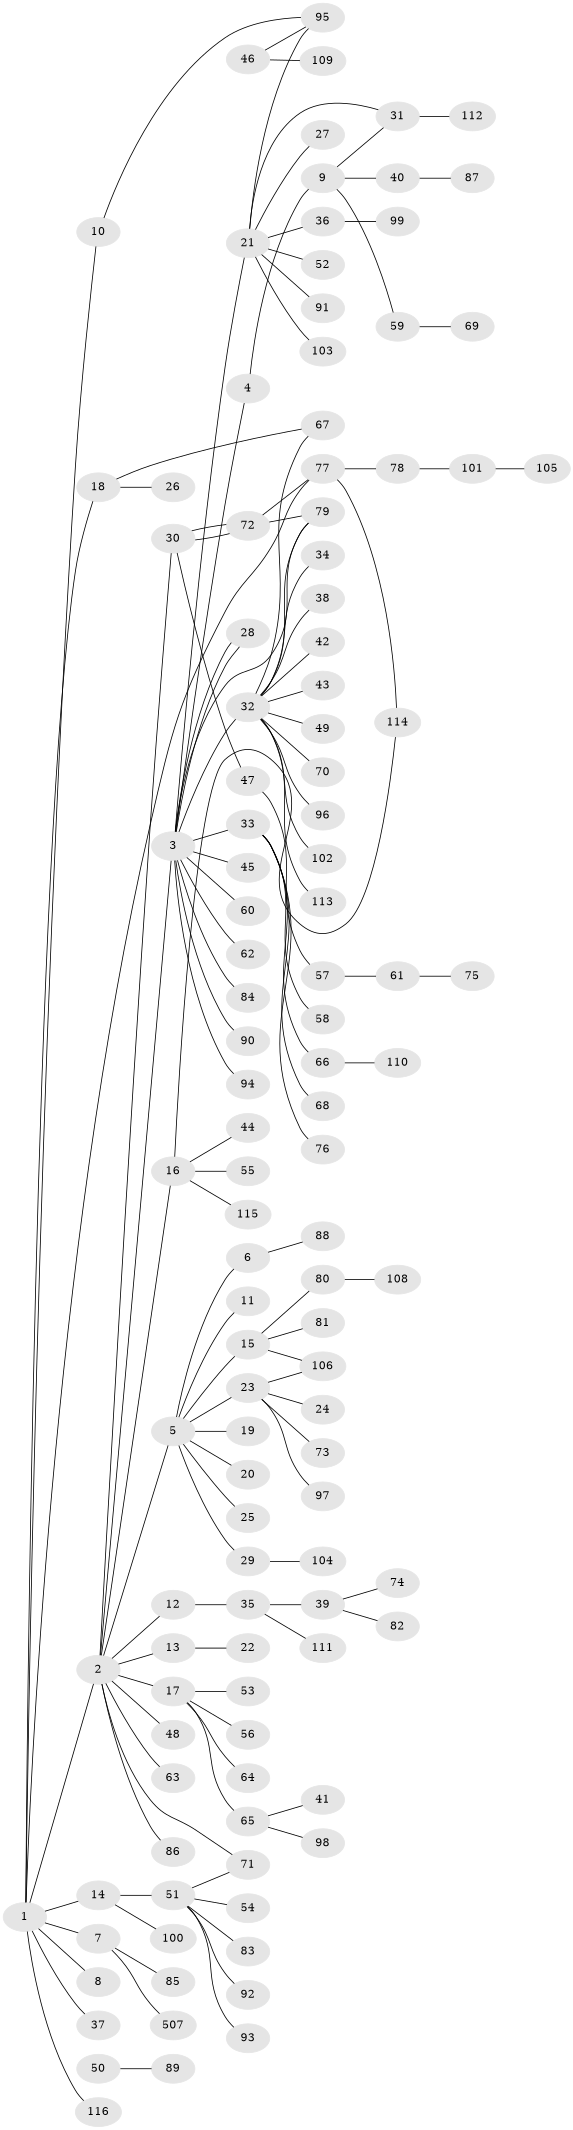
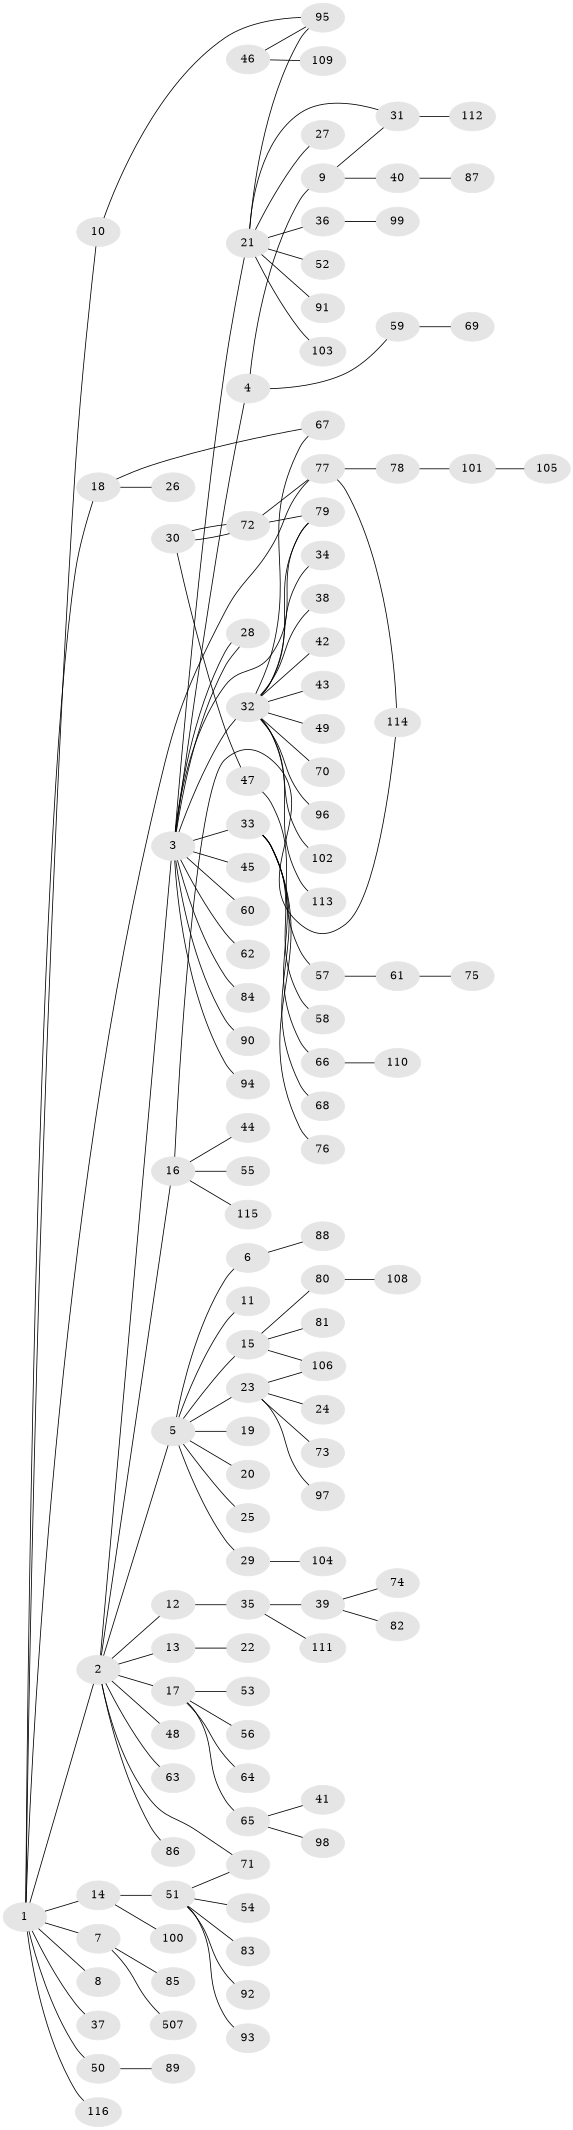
edge "9" -- "59": now "4" -- "59"
edge "30" -- "2": removed
edge "1" -- "50": added
